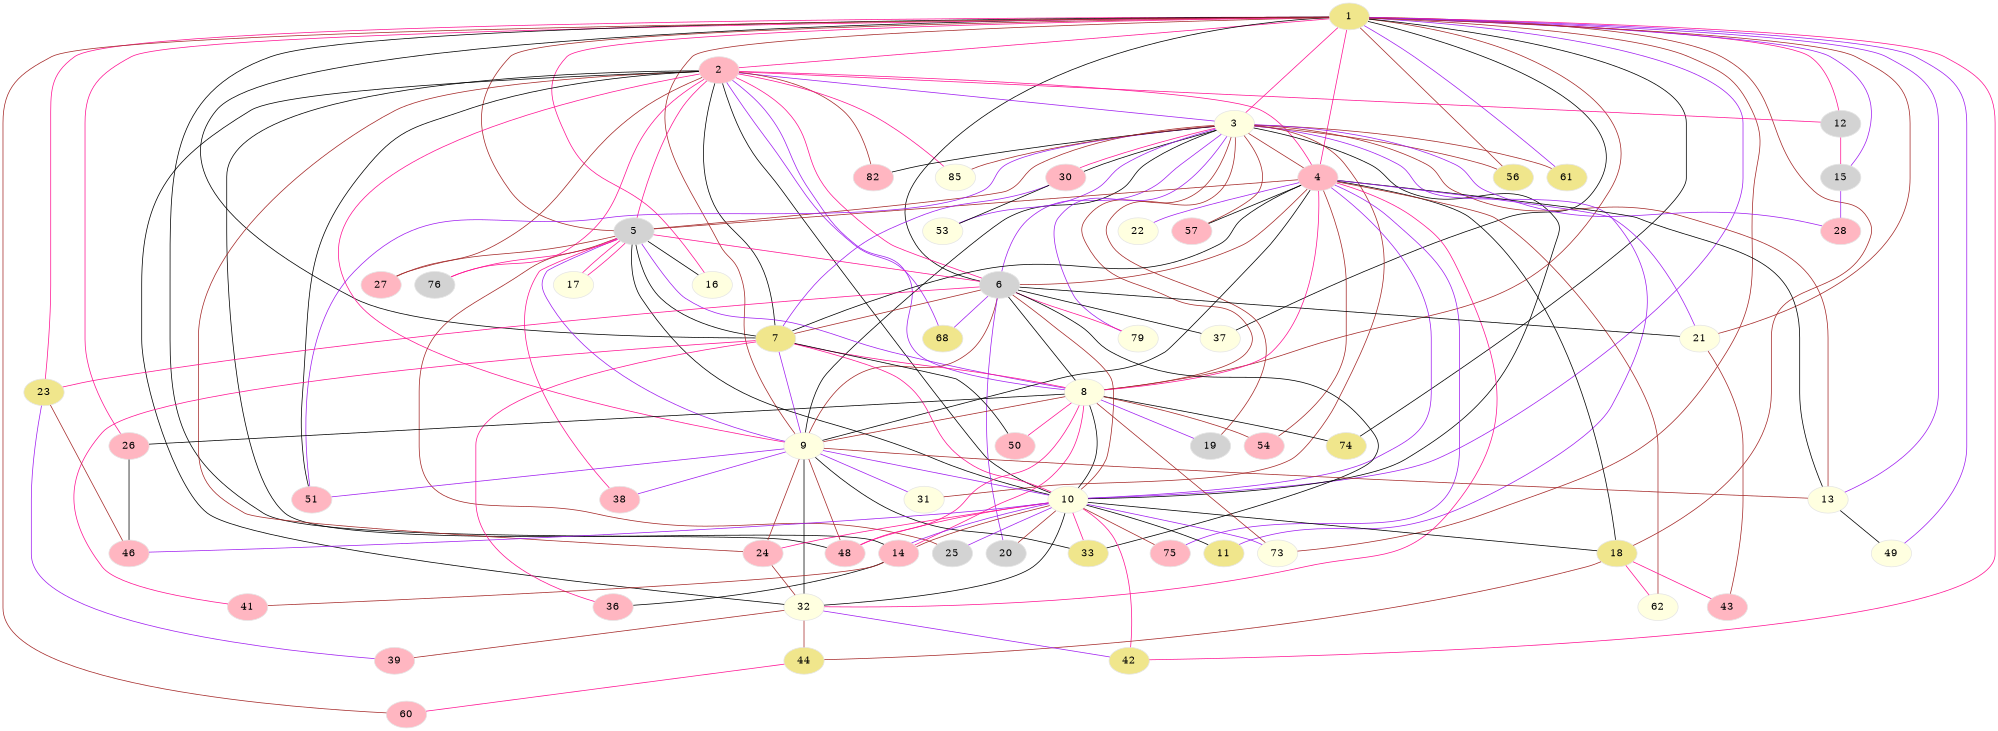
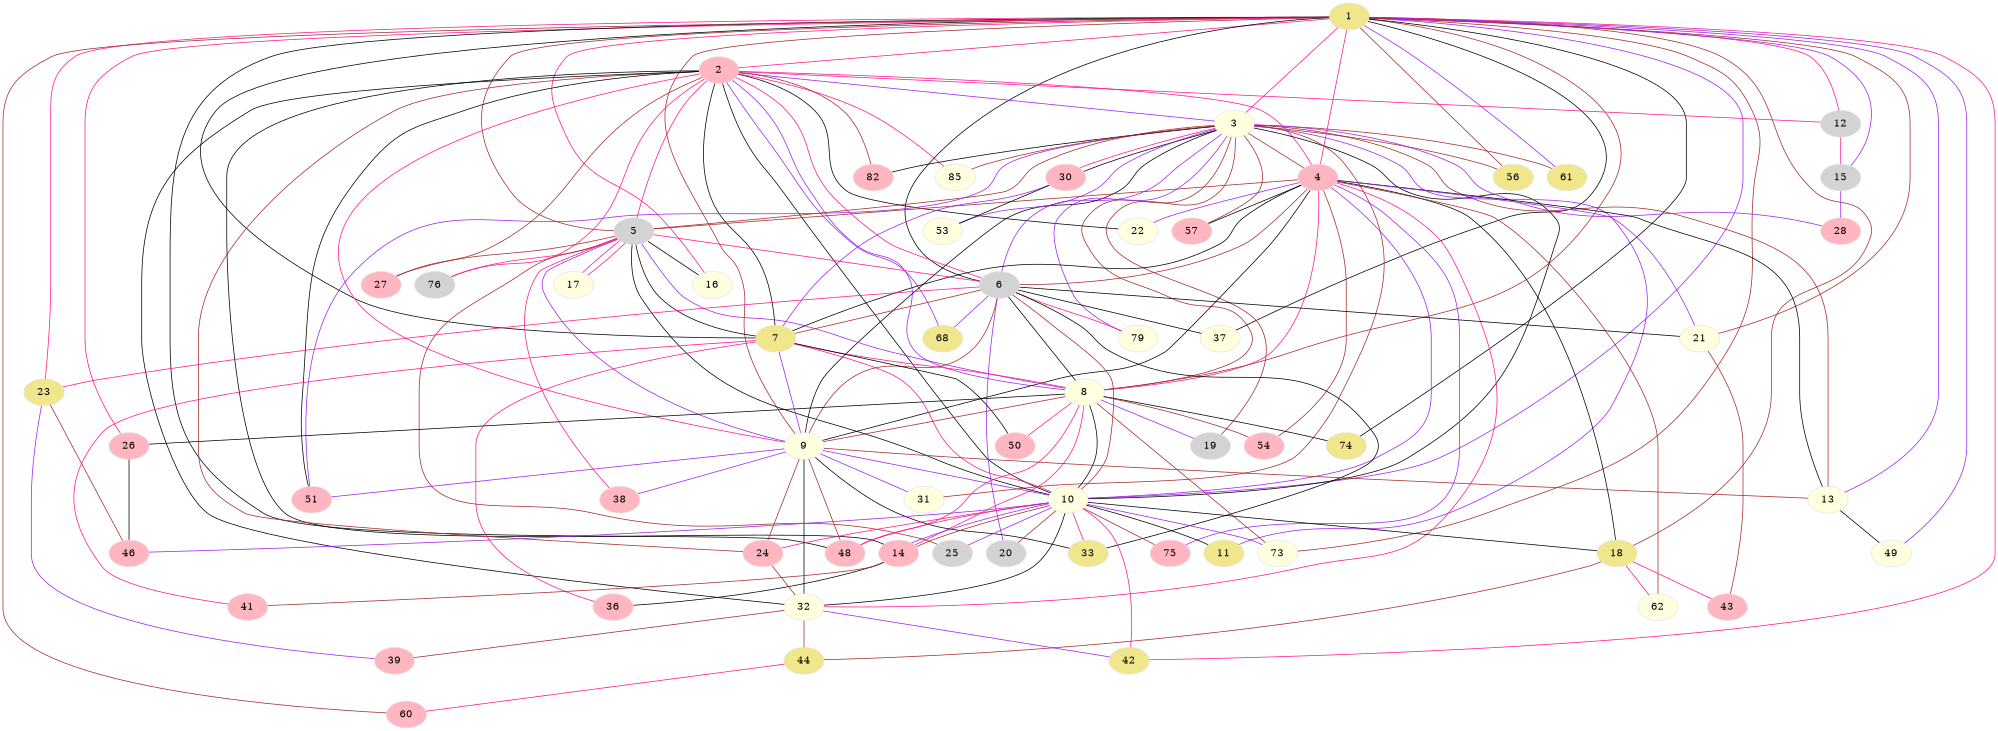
edge "2" -- "22": added
